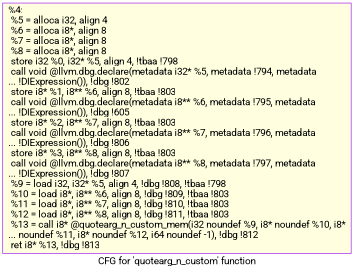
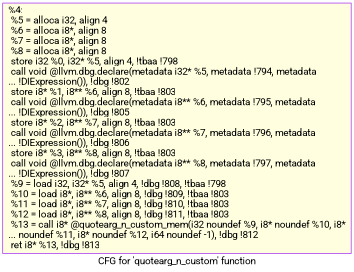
node "%4:": text "... !DIExpression()), !dbg !605" -> "... !DIExpression()), !dbg !805"
